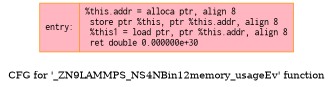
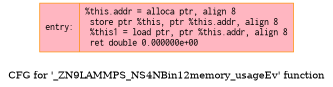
node "entry:": text "ret double 0.000000e+30" -> "ret double 0.000000e+00"
